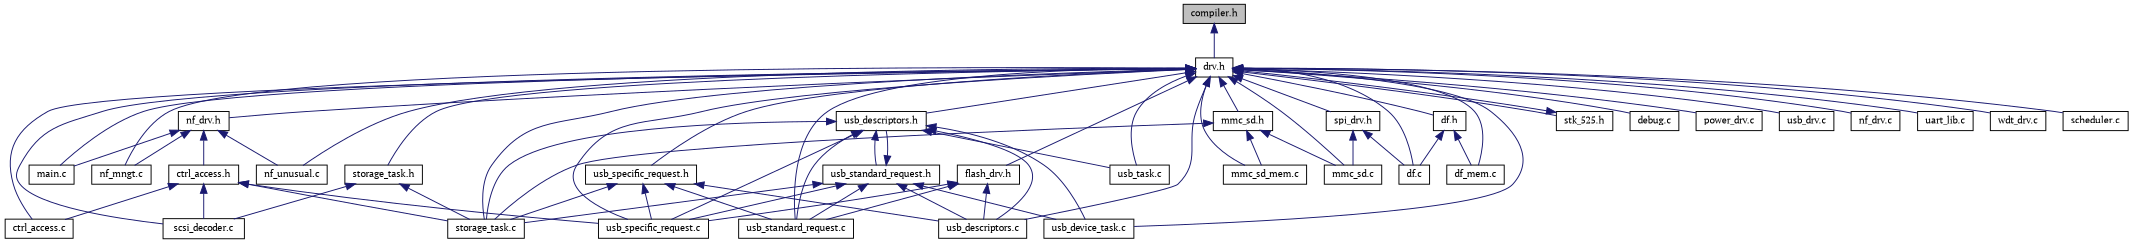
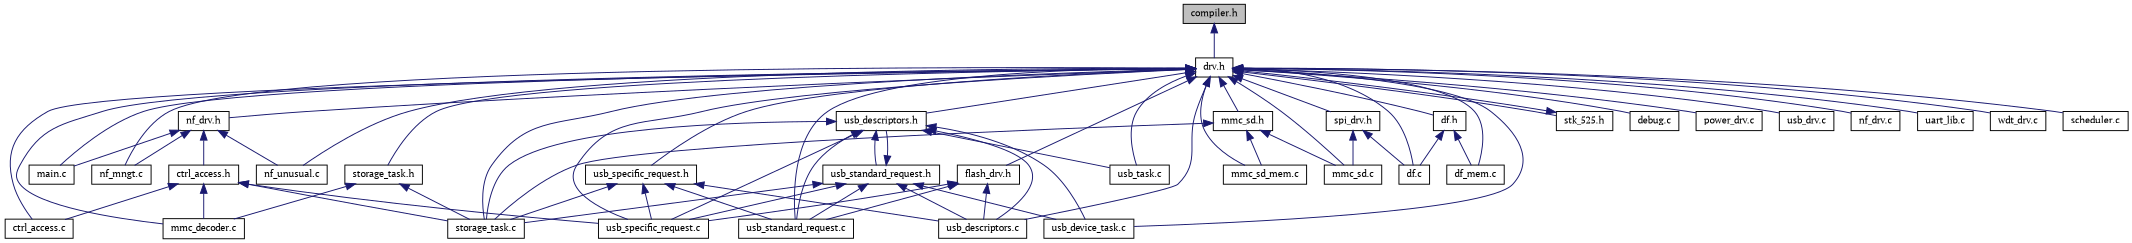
node "scsi_decoder.c": label "scsi_decoder.c" -> "mmc_decoder.c"
